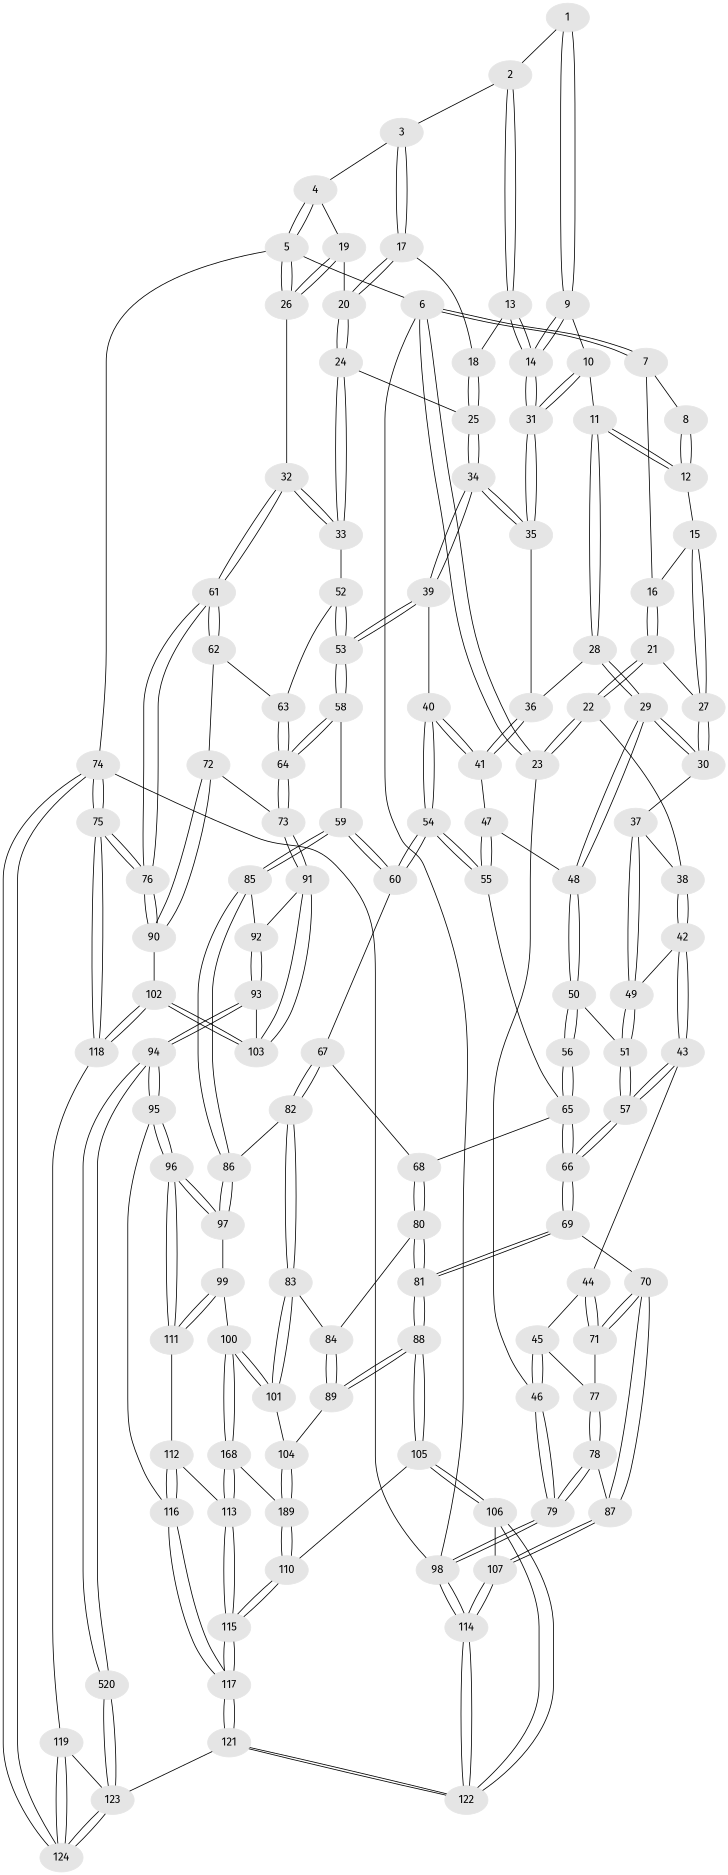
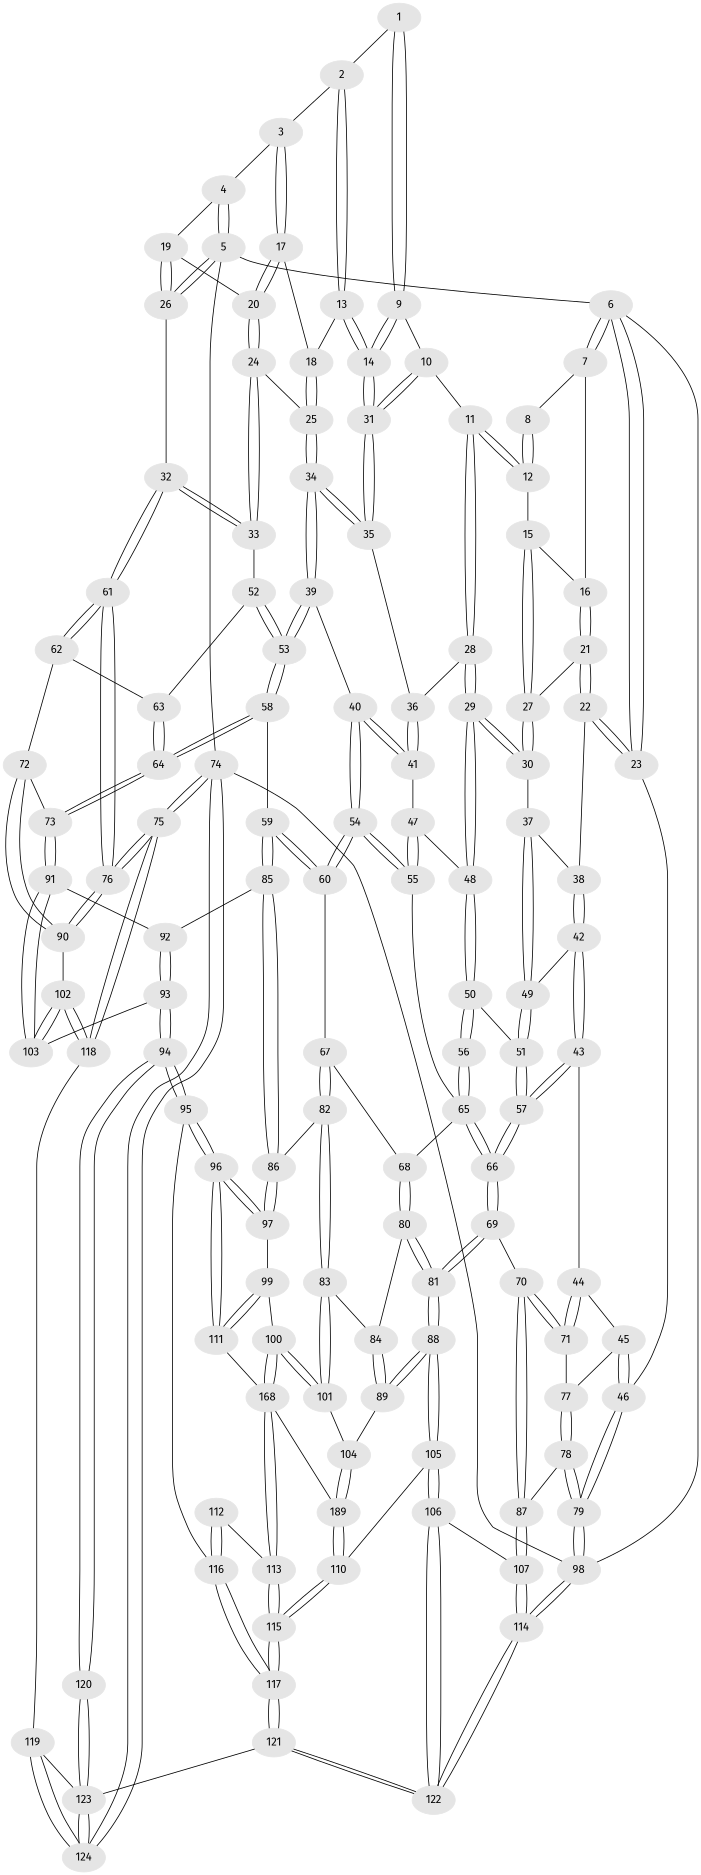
edge "111" -- "112": now "111" -- "168"
node "520": label "520" -> "120"
